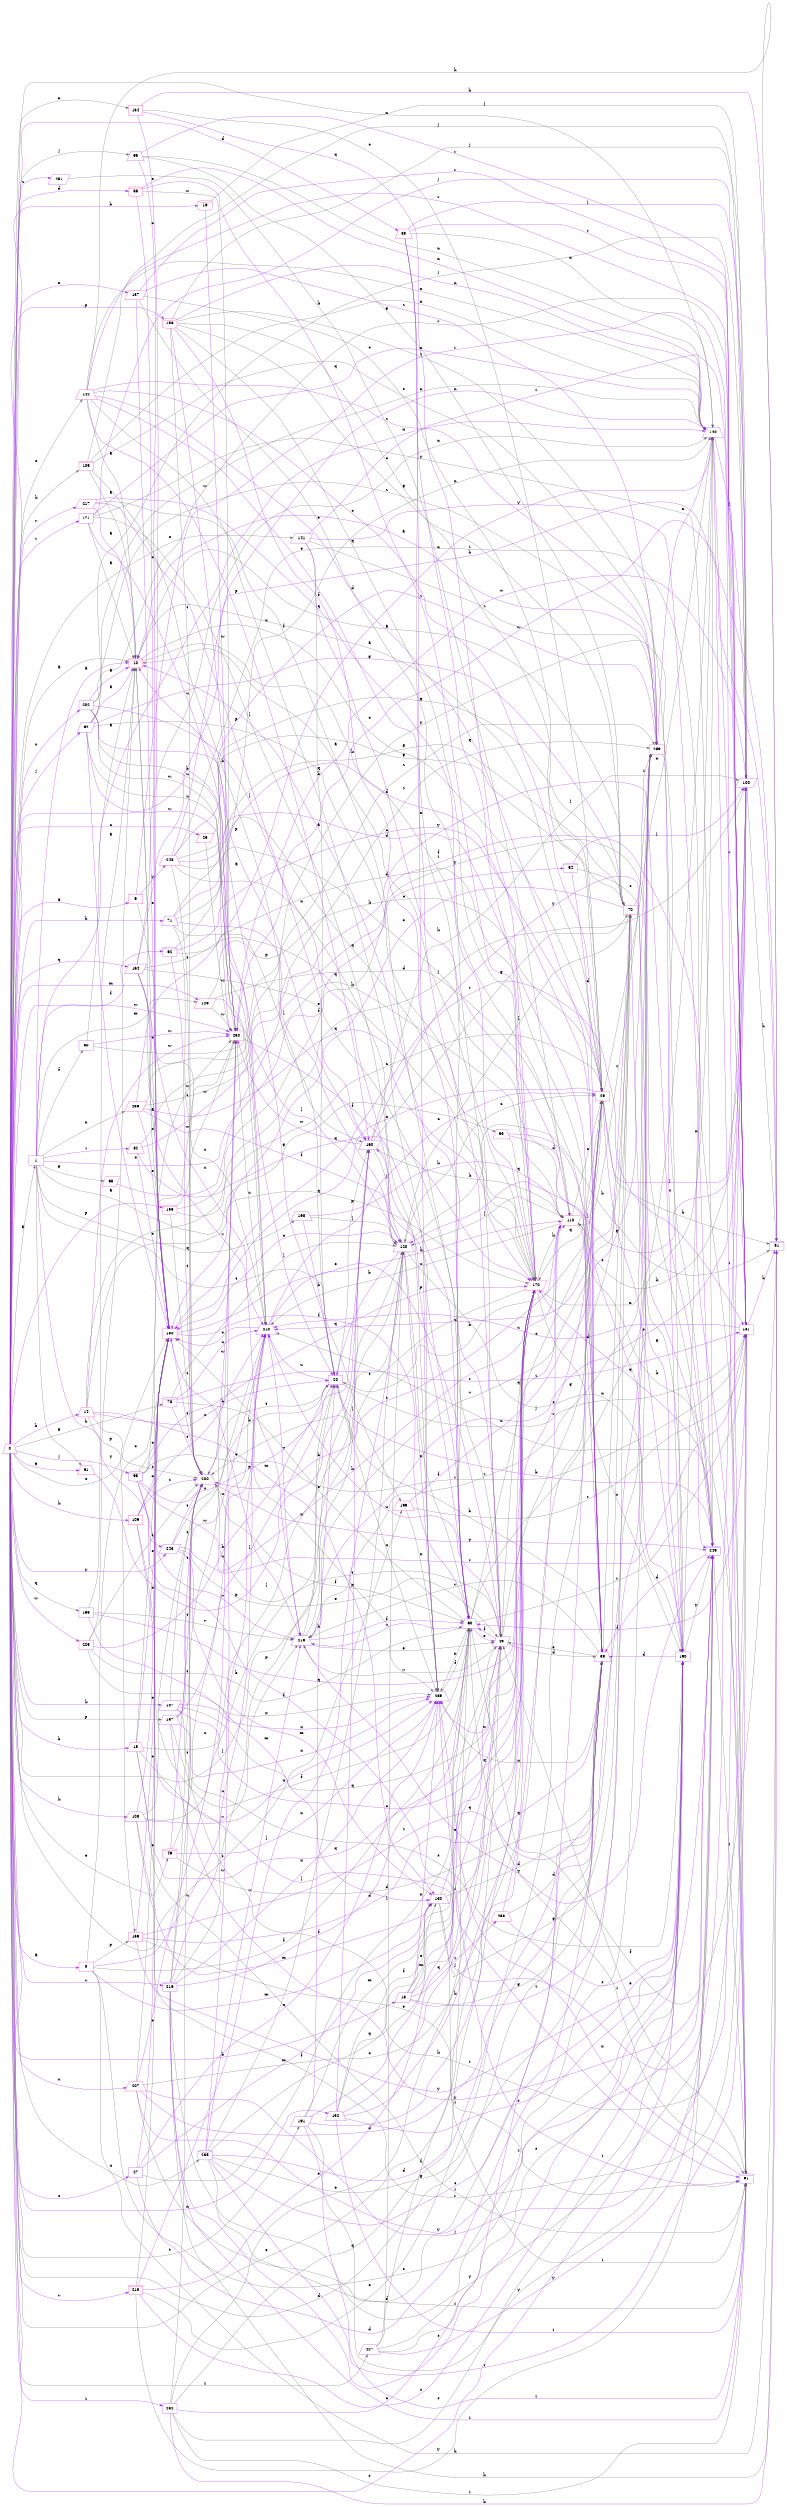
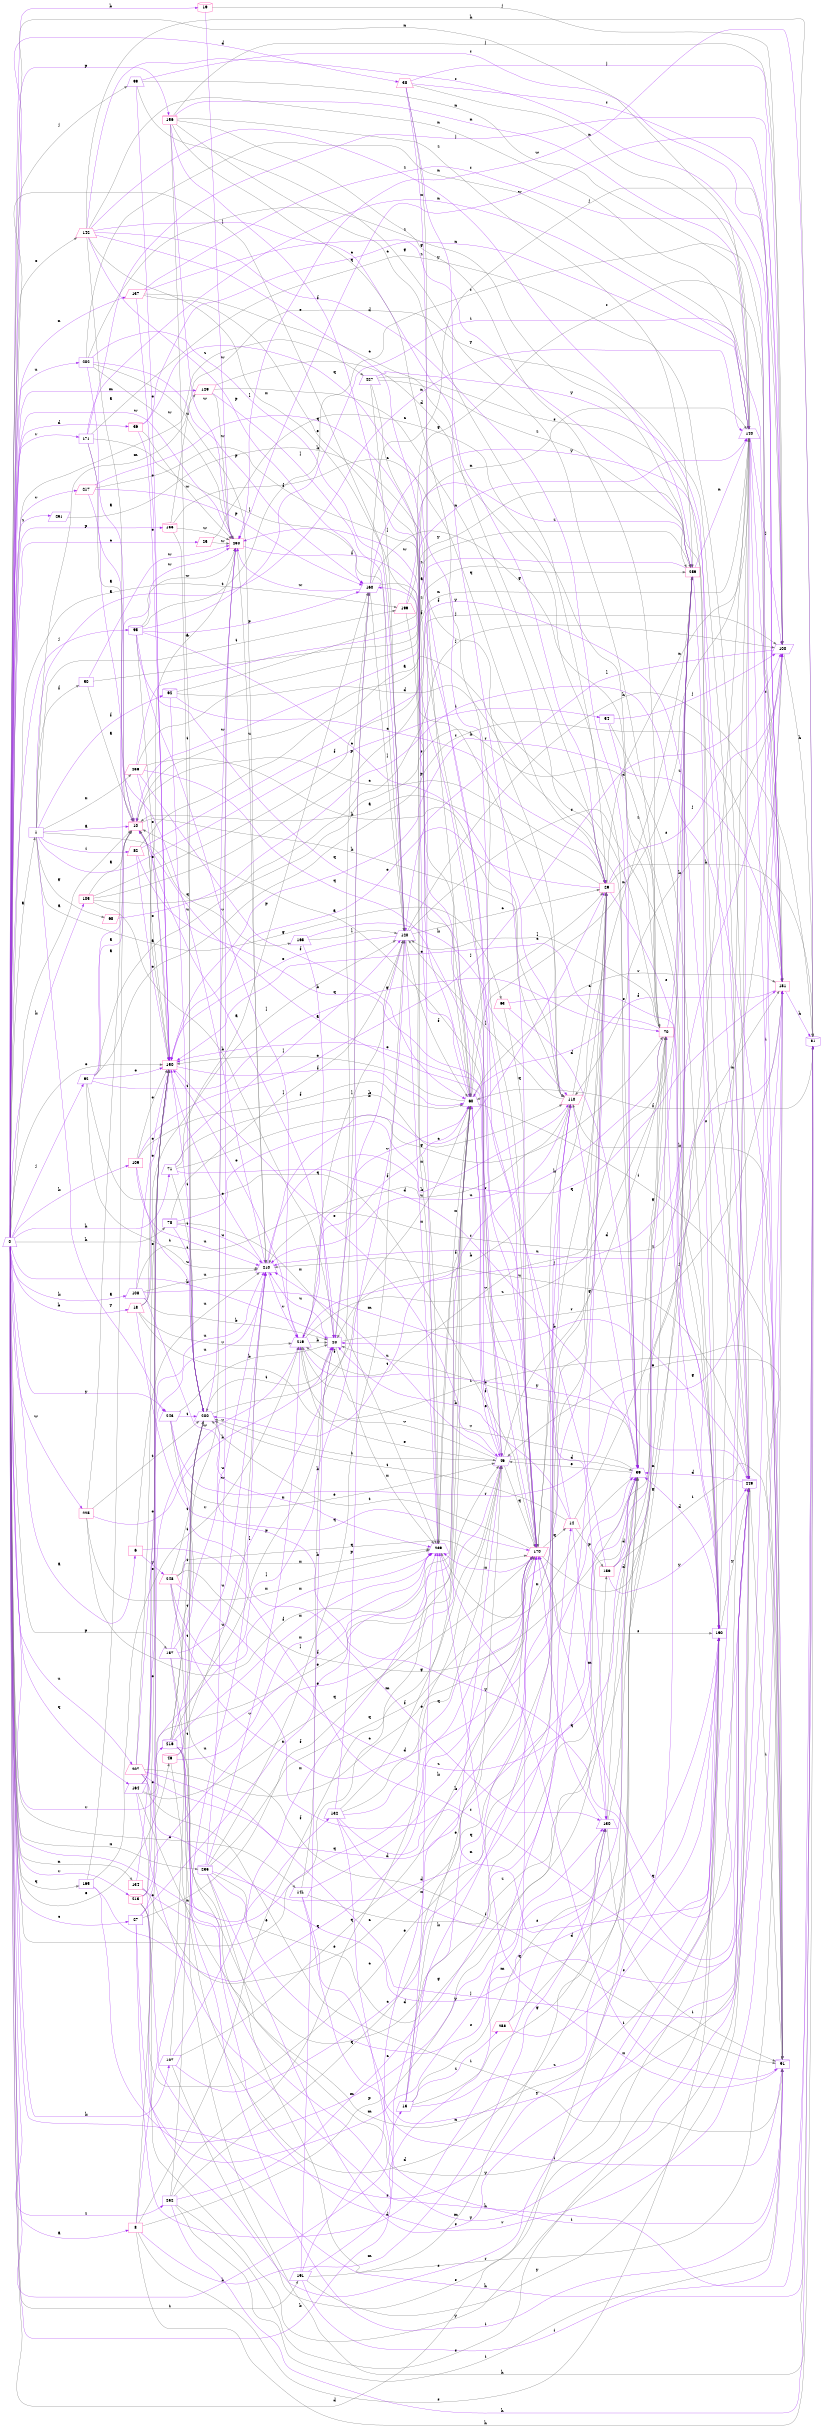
edge "0" -> "105": color gray40 -> purple
edge "14" -> "170": reversed
edge "95" -> "110": label "k" -> "c"
node "61": removed
